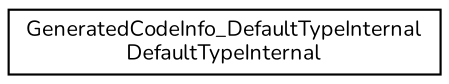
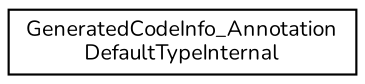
node "GeneratedCodeInfo_DefaultTypeInternal DefaultTypeInternal": label "GeneratedCodeInfo_DefaultTypeInternal DefaultTypeInternal" -> "GeneratedCodeInfo_Annotation DefaultTypeInternal"
